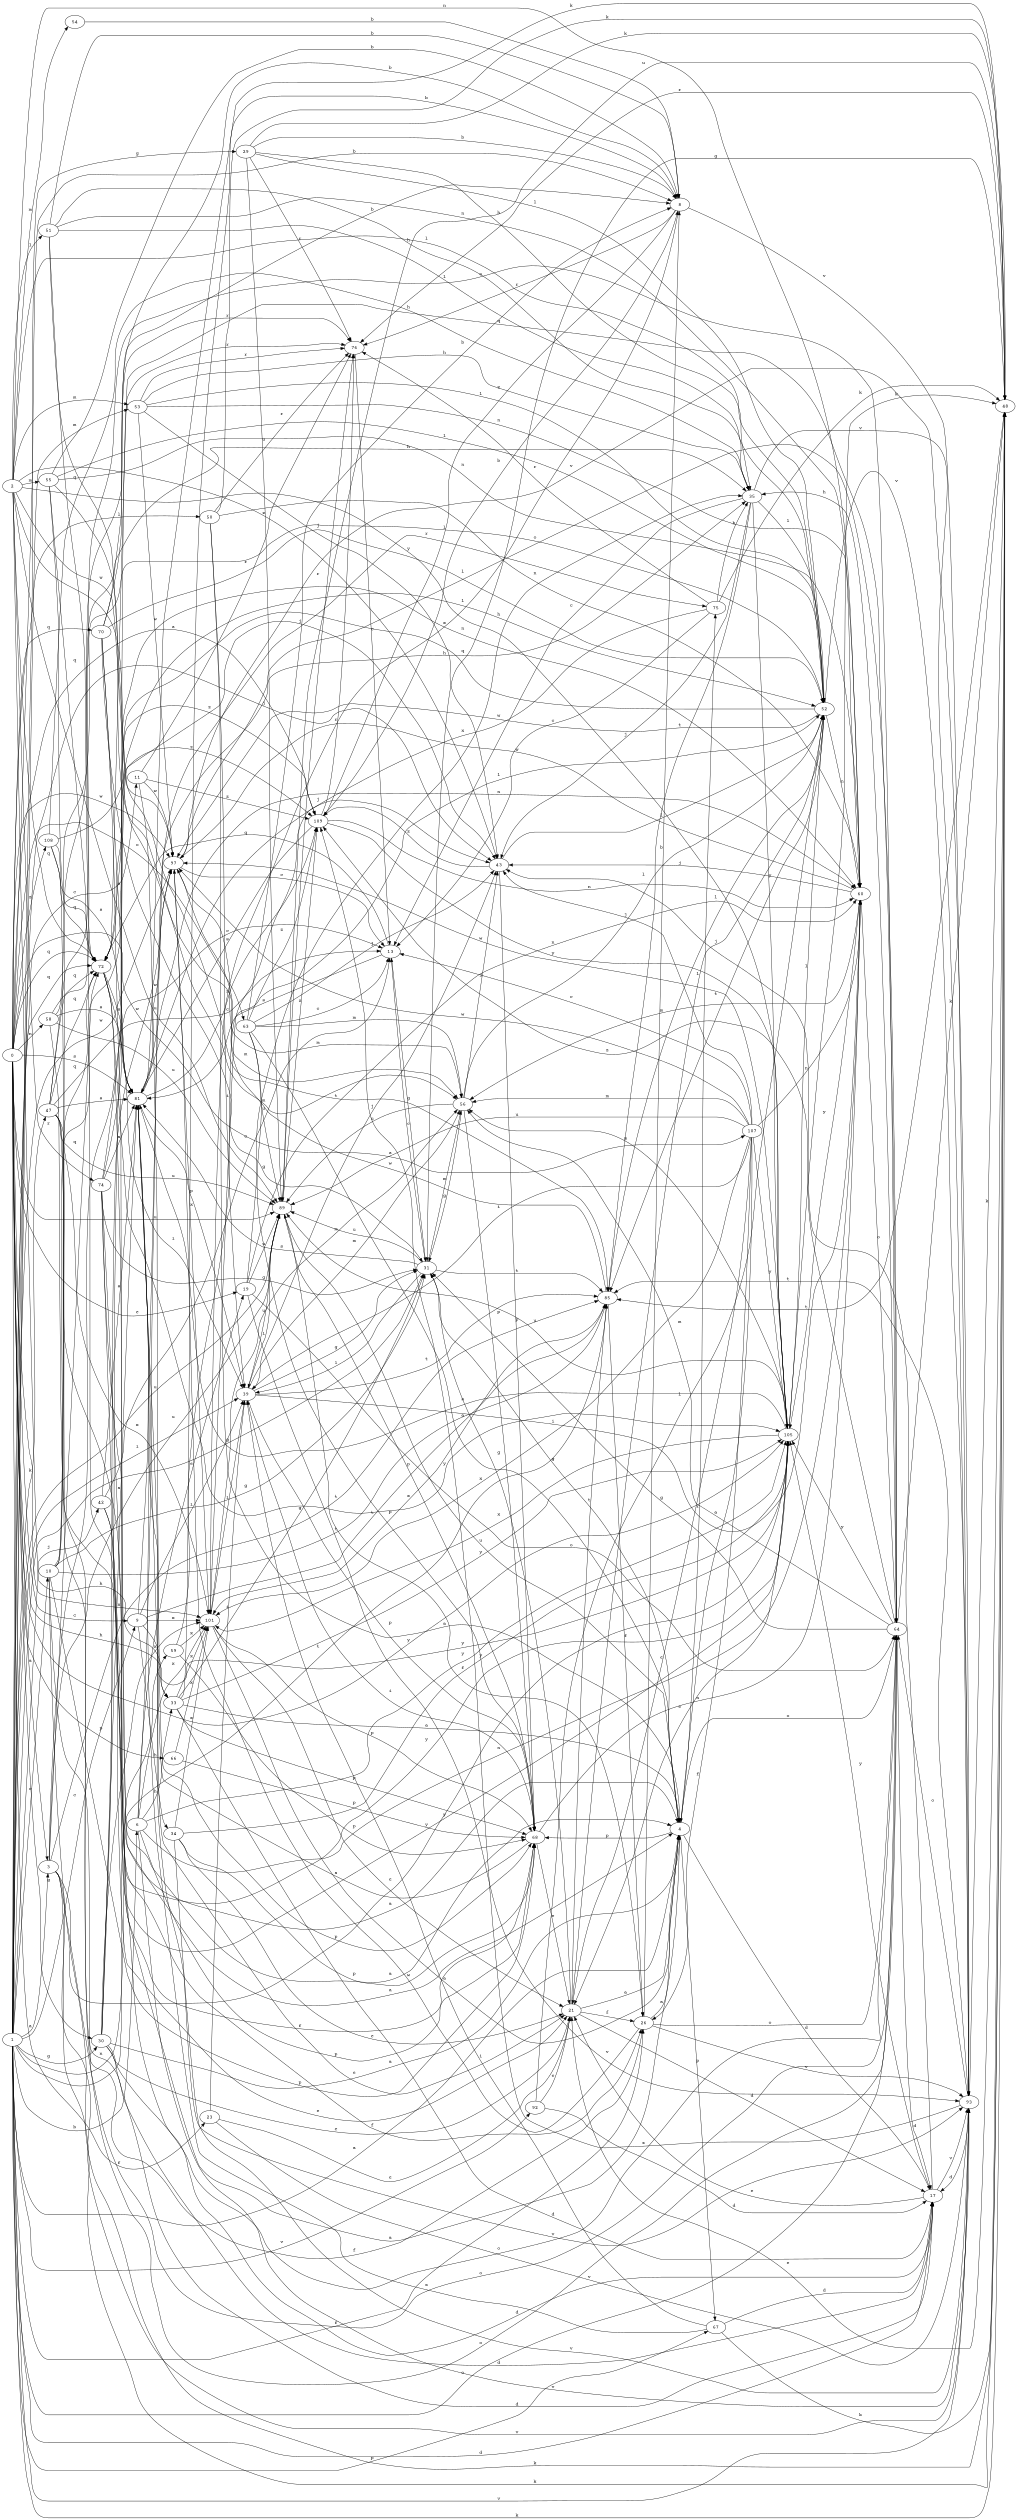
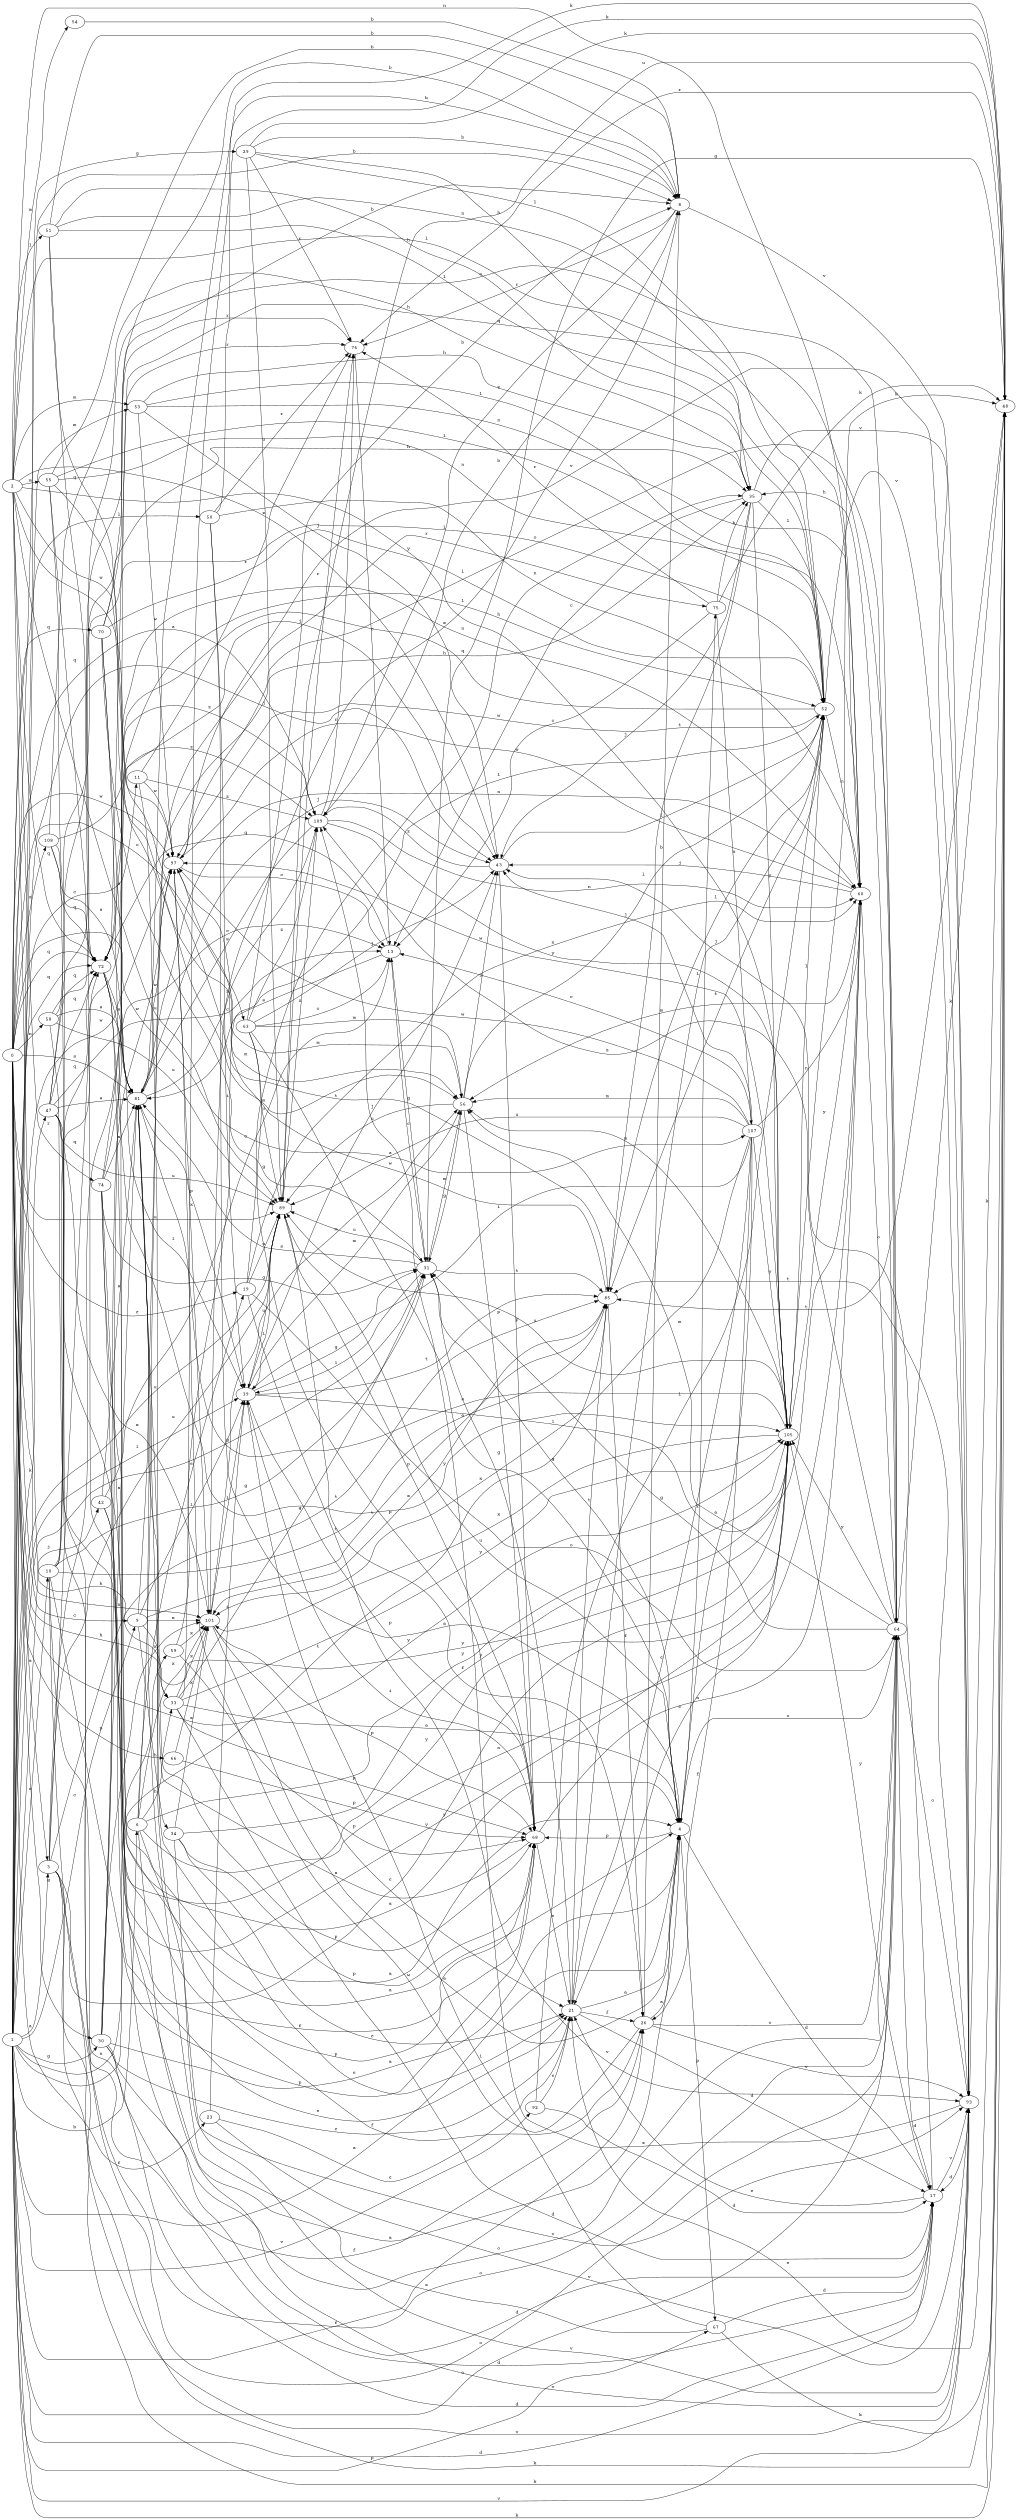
edge "53" -> "76": removed, label "r"
edge "75" -> "101": now "75" -> "107"
